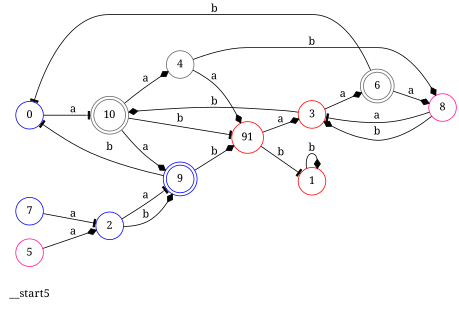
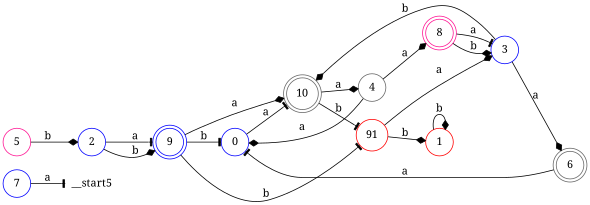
edge "6" -> "0": label "b" -> "a"
edge "4" -> "8": label "b" -> "a"
edge "4" -> "91": now "4" -> "0"
edge "6" -> "8": removed, label "a"
node "8": shape circle -> doublecircle
node "3": color red -> blue
edge "10" -> "9": reversed
edge "91" -> "1": arrowhead tee -> diamond
edge "9" -> "91": arrowhead diamond -> tee
edge "7" -> "2": now "7" -> "__start5"
edge "5" -> "2": label "a" -> "b"
